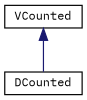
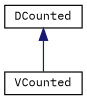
edge "DCounted" -> "VCounted": reversed
